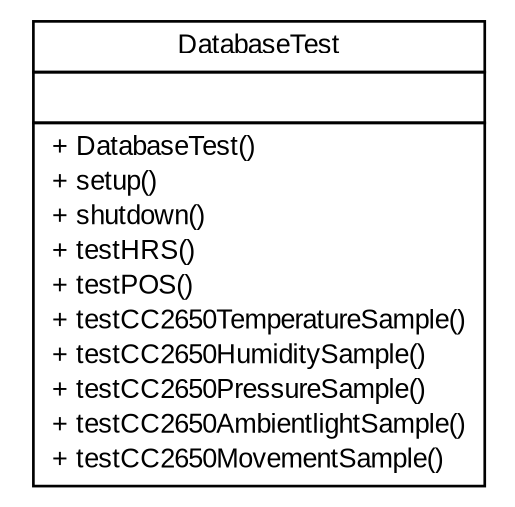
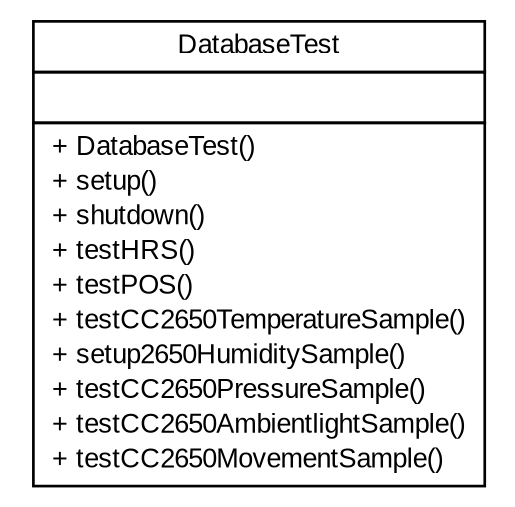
node "DatabaseTest": text "+ testCC2650HumiditySample()" -> "+ setup2650HumiditySample()"
